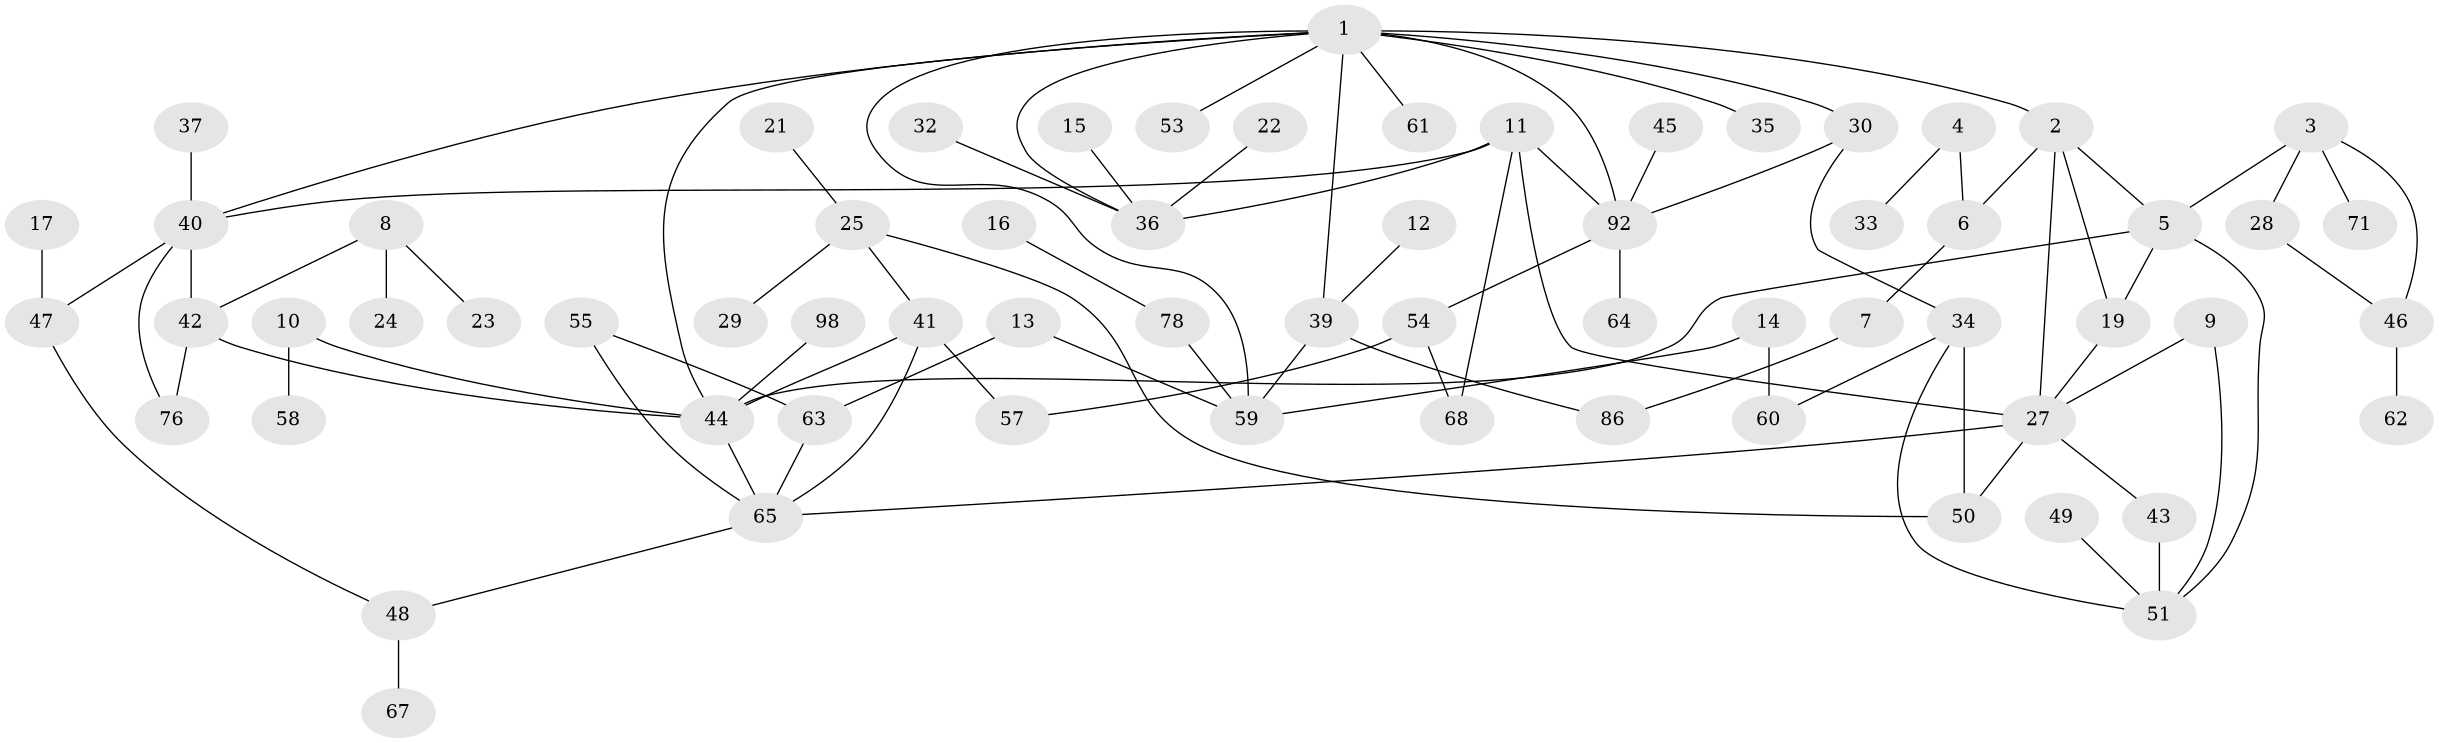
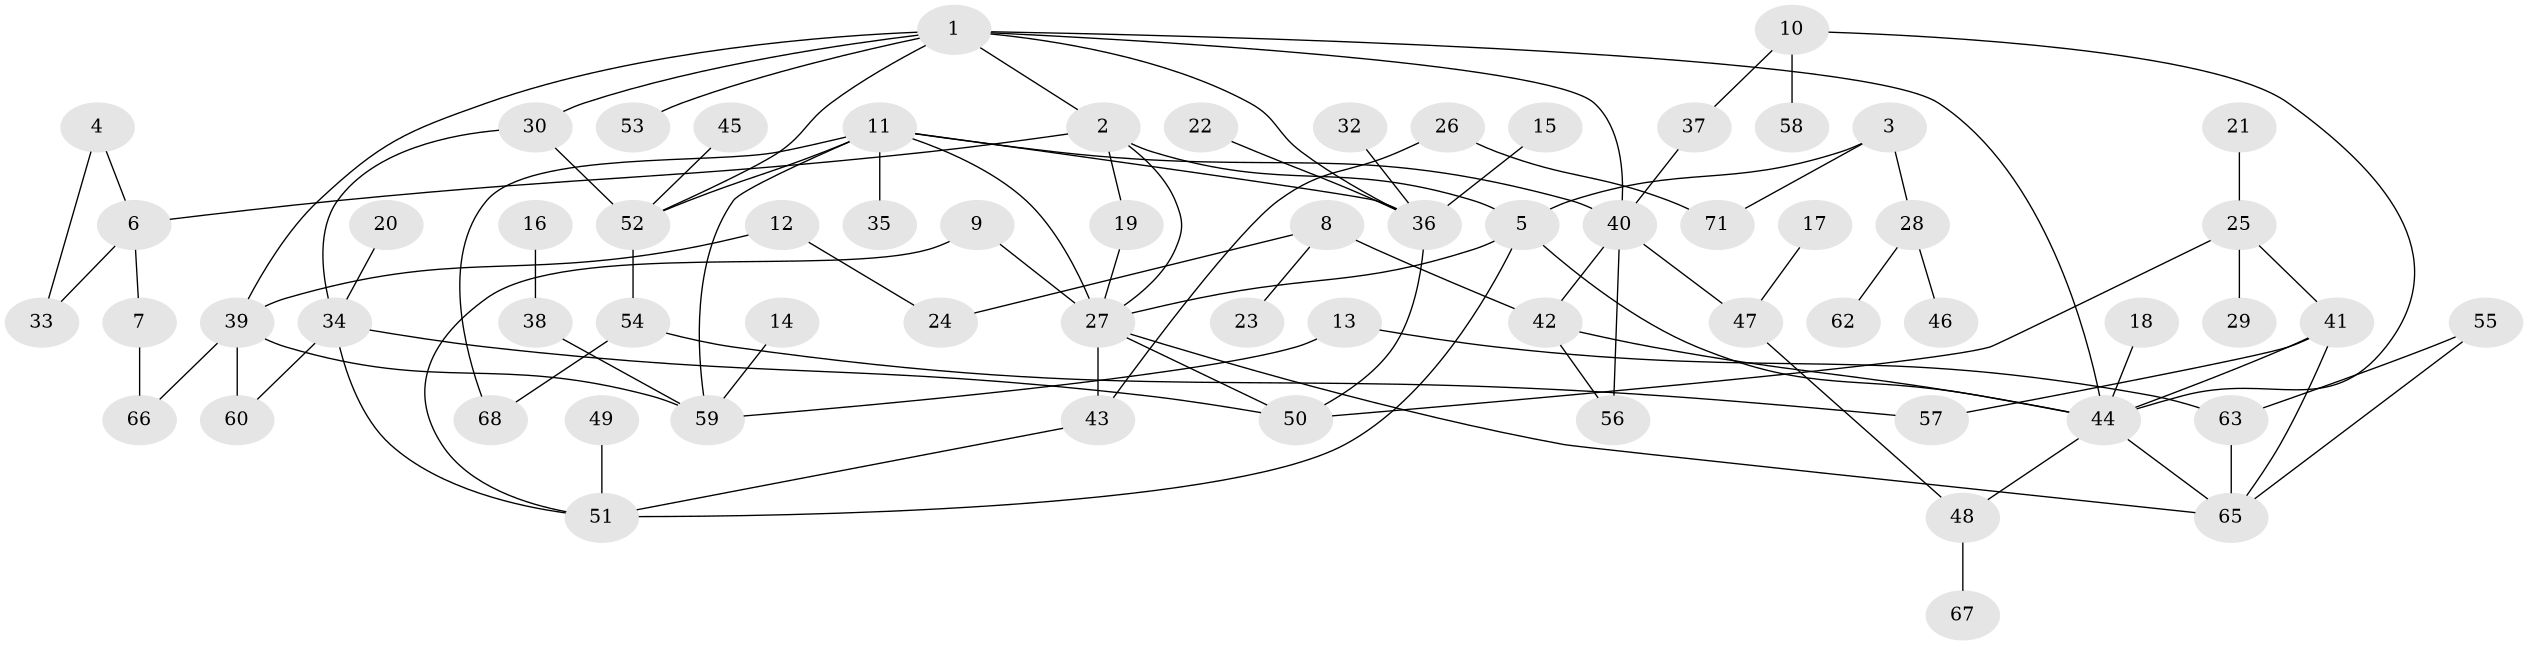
edge "1" -- "35": now "11" -- "35"
edge "10" -- "37": added
node "61": removed
node "26": added
edge "1" -- "59": now "11" -- "59"
edge "3" -- "46": removed
node "20": added
node "92": label "92" -> "52"
edge "6" -- "33": added
edge "12" -- "24": added
edge "5" -- "19": now "5" -- "27"
node "98": label "98" -> "18"
node "78": label "78" -> "38"
node "64": removed
edge "36" -- "50": added
edge "46" -- "62": now "28" -- "62"
edge "14" -- "60": now "39" -- "60"
node "76": label "76" -> "56"
node "86": label "86" -> "66"
edge "65" -- "48": now "44" -- "48"
